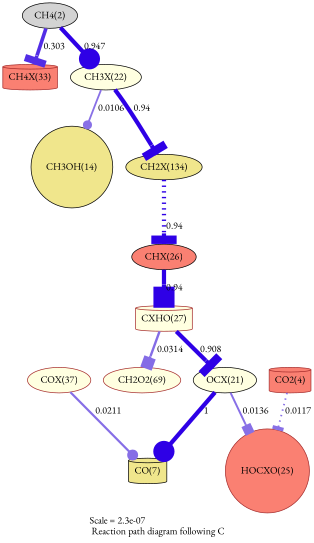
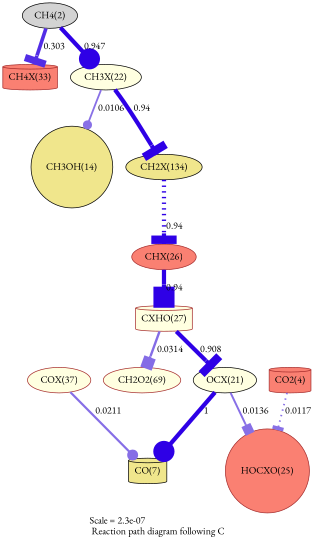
node "CHX(26)": color black -> brown
